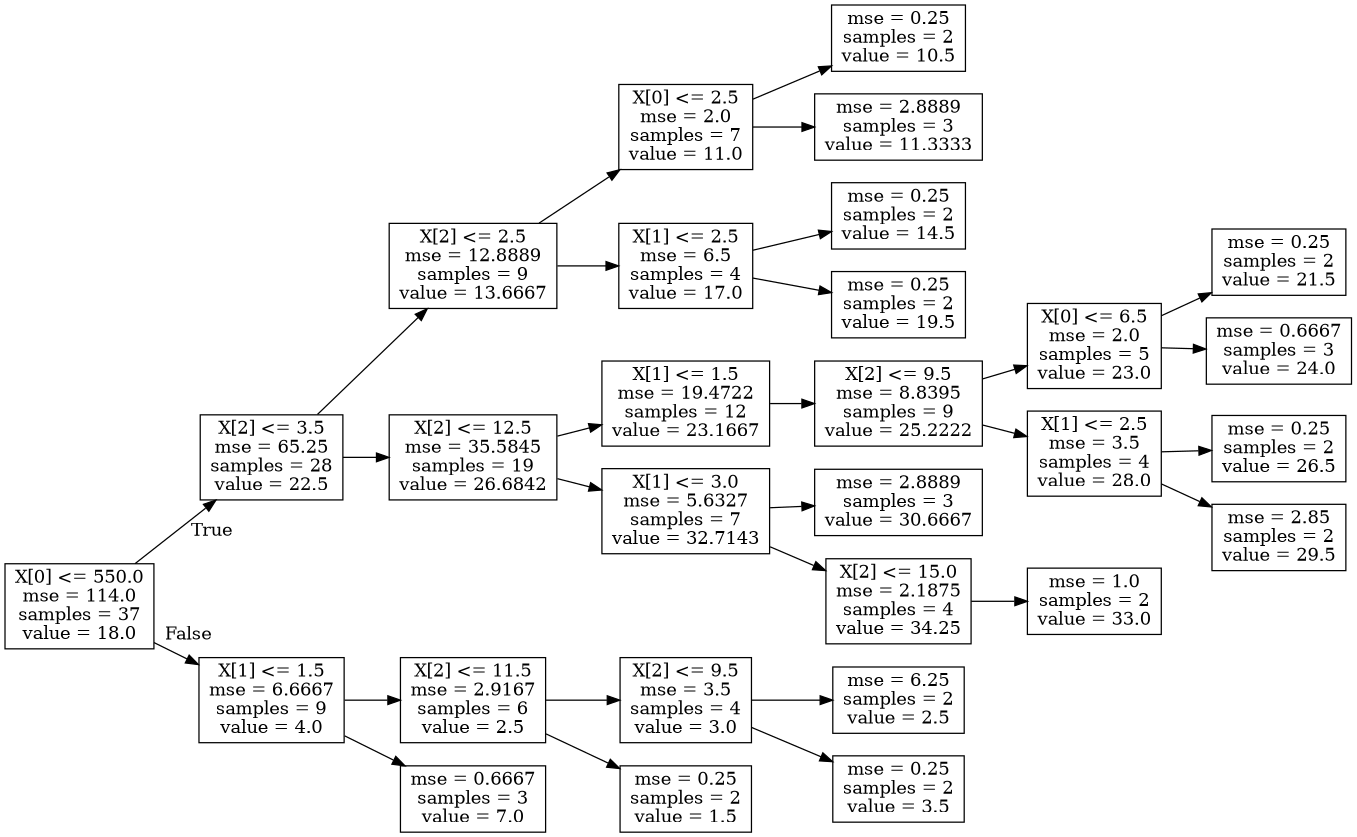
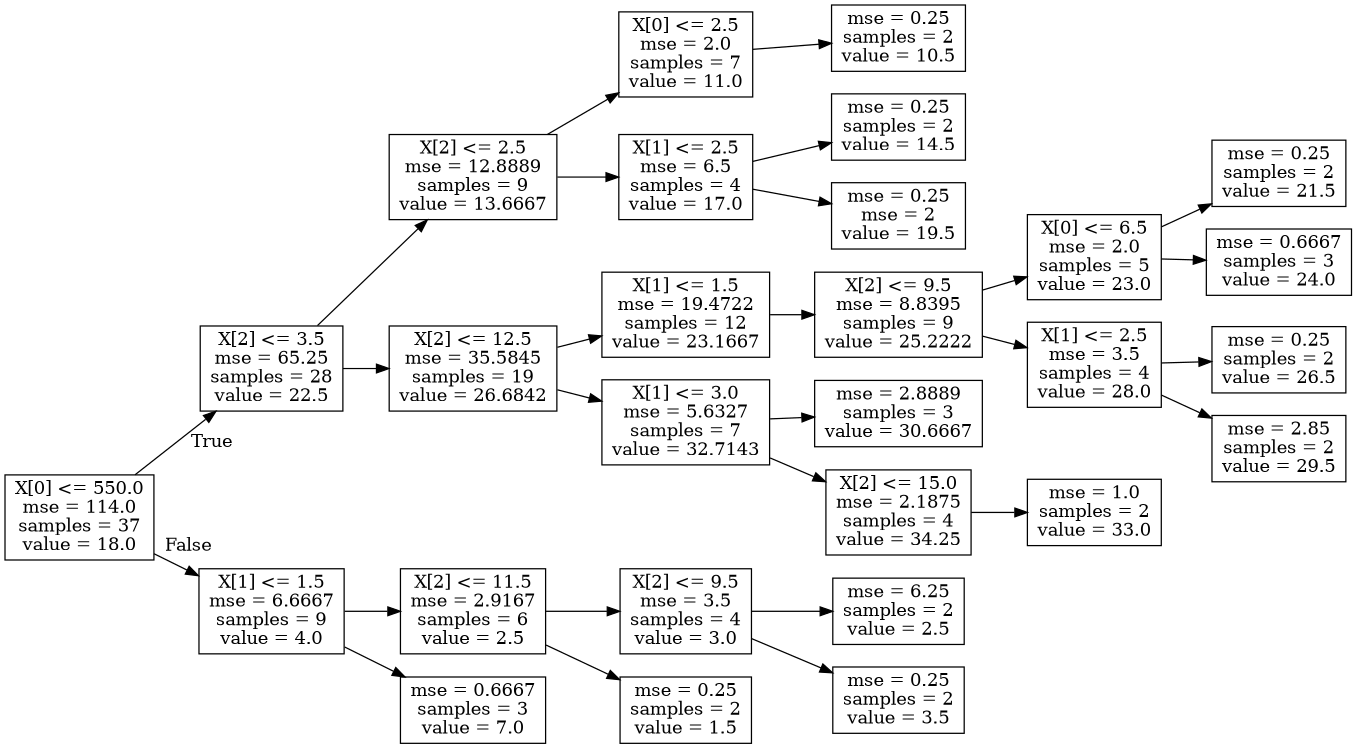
node "mse = 2.8889 samples = 3 value = 11.3333": removed
node "mse = 0.25 samples = 2 value = 19.5": label "mse = 0.25 samples = 2 value = 19.5" -> "mse = 0.25 mse = 2 value = 19.5"
